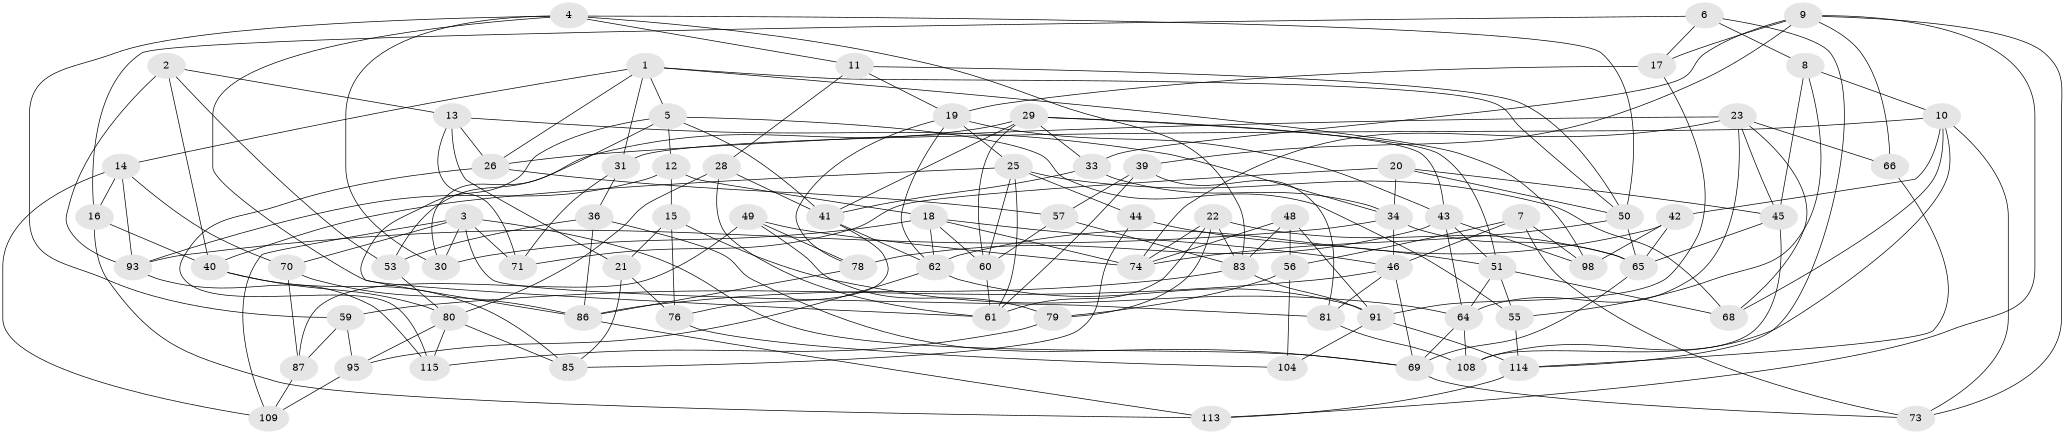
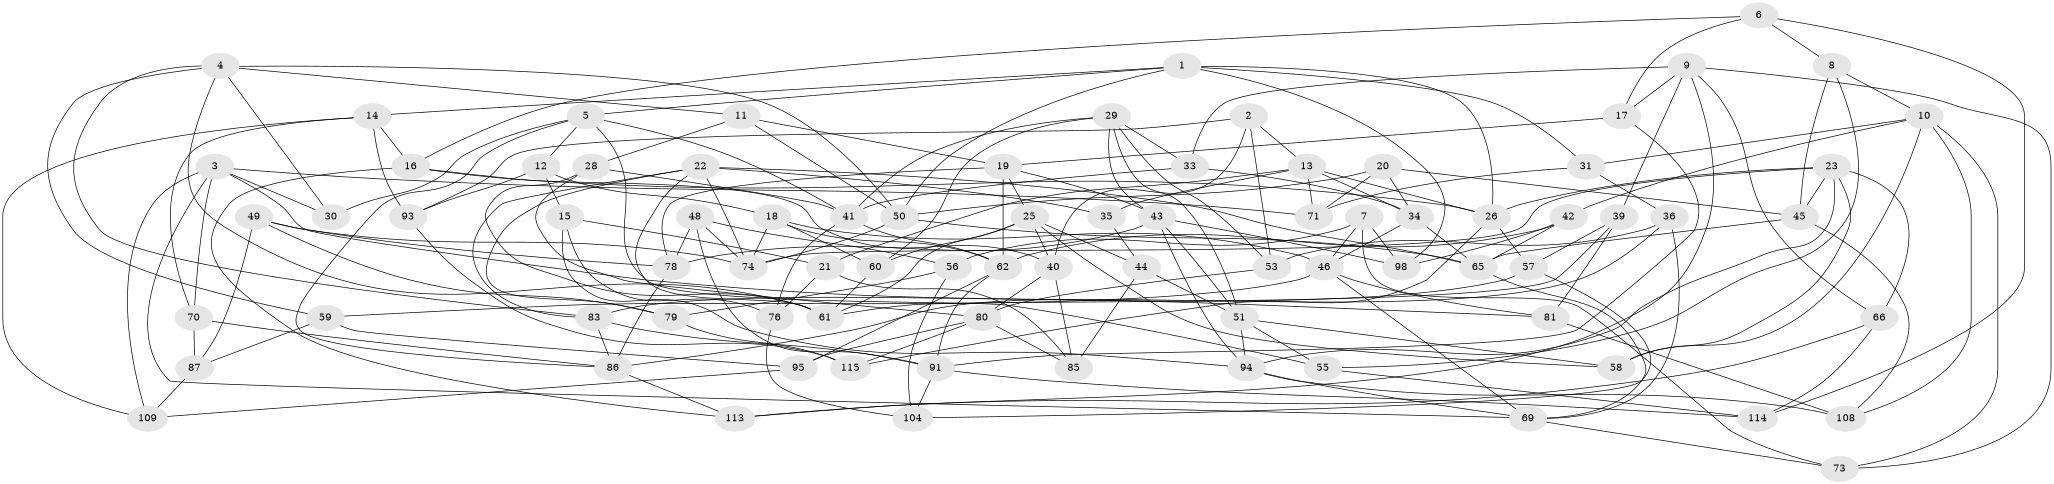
edge "16" -- "26": added
node "35": added
edge "34" -- "93": removed
edge "57" -- "60": now "57" -- "104"
edge "18" -- "30": removed
edge "48" -- "83": now "48" -- "78"
node "64": label "64" -> "94"
node "68": label "68" -> "58"
edge "114" -- "113": now "66" -- "113"
